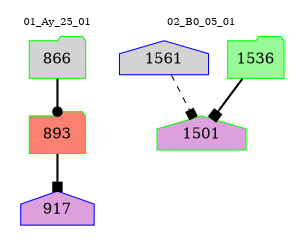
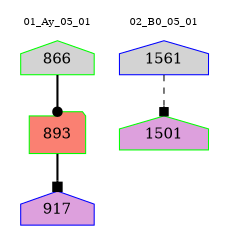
cluster "01_Ay_25_01": label "01_Ay_25_01" -> "01_Ay_05_01"
node "866": shape folder -> house
node "1536": removed
